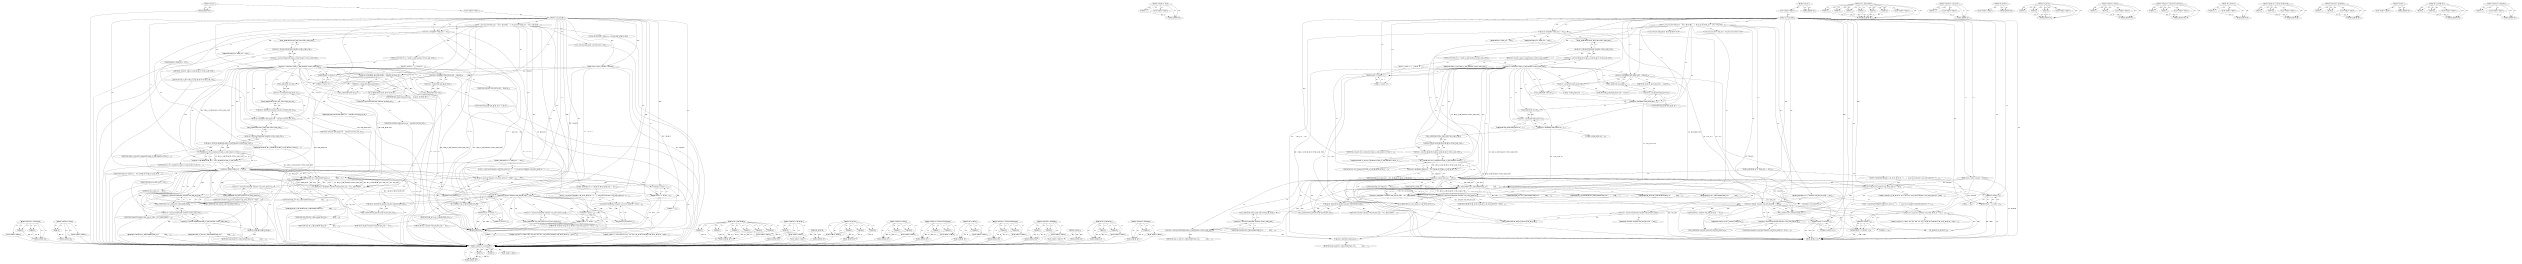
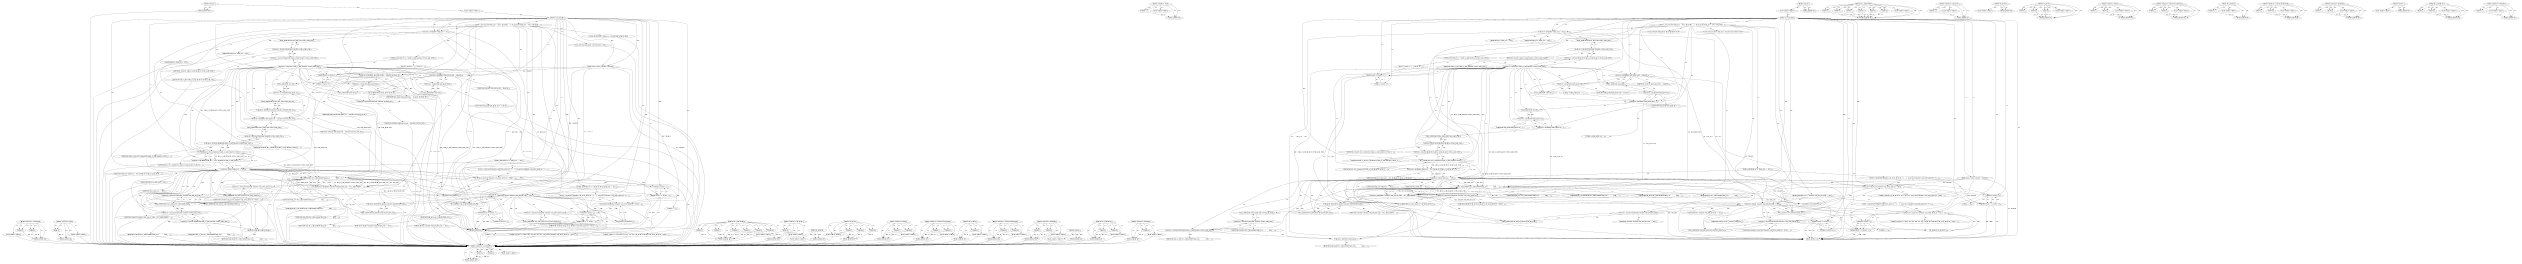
edge "(<operator>.assignment,hash_param.len = 0)" -> "(LITERAL,0,hash_param.len = 0)": now "(IDENTIFIER,hash_param,hash_param.data = 0)" -> "(LITERAL,0,hash_param.len = 0)"
